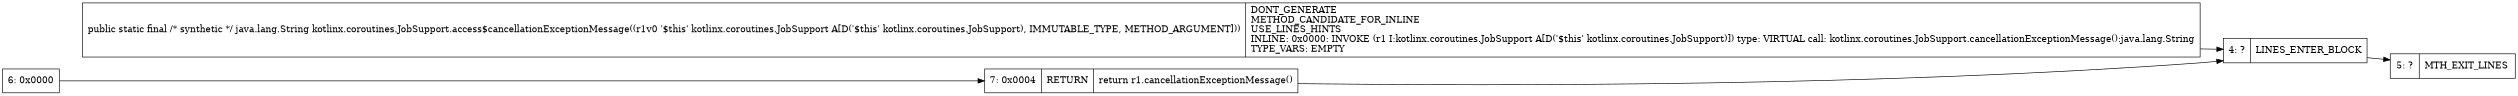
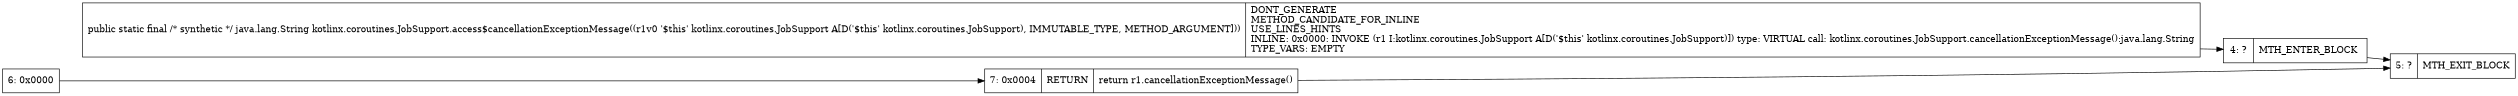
node "4: ?": text "LINES_ENTER_BLOCK" -> "MTH_ENTER_BLOCK"
node "5: ?": text "MTH_EXIT_LINES" -> "MTH_EXIT_BLOCK"
edge "7: 0x0004" -> "4: ?": now "7: 0x0004" -> "5: ?"
